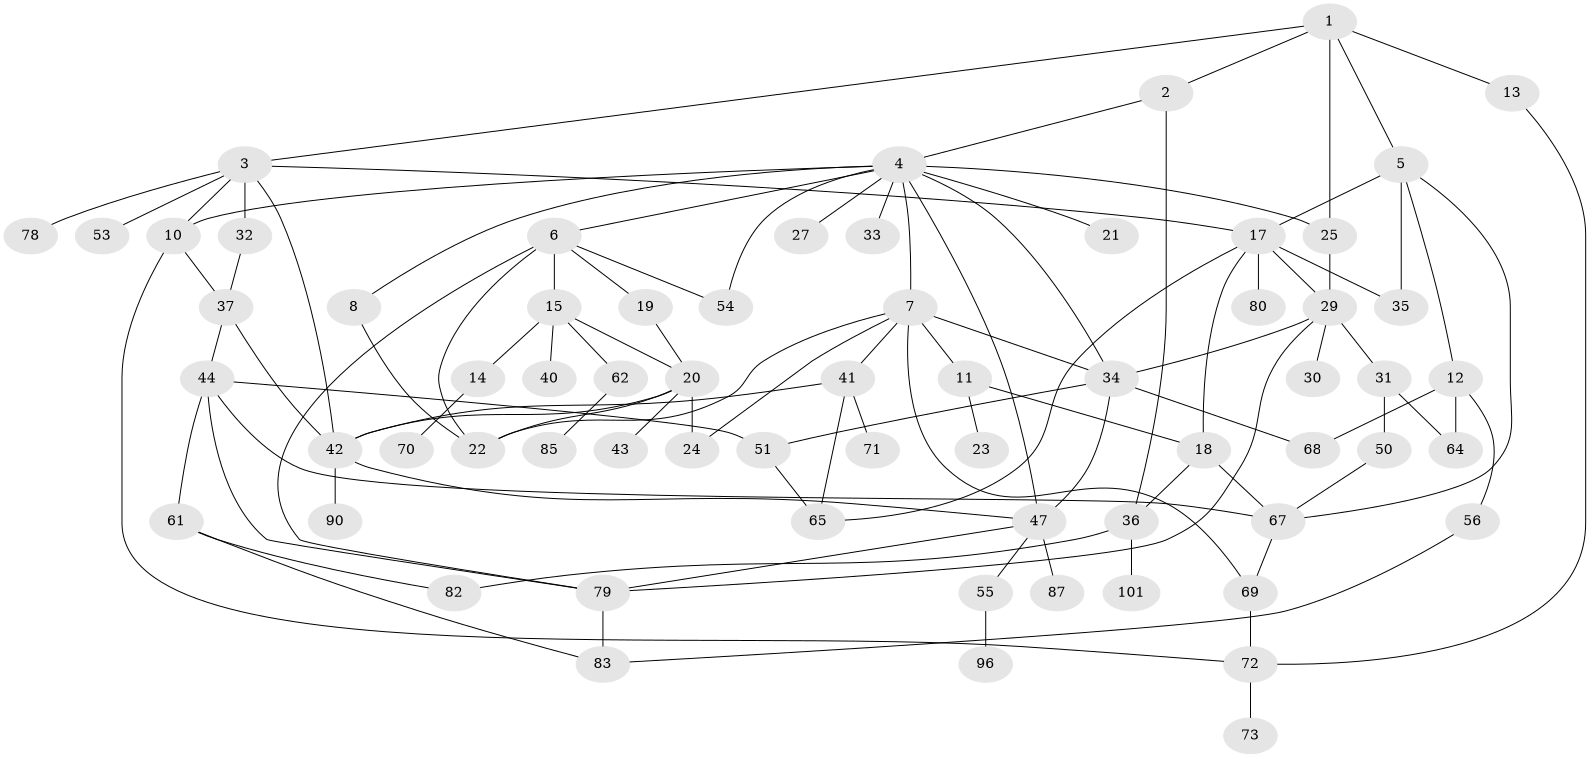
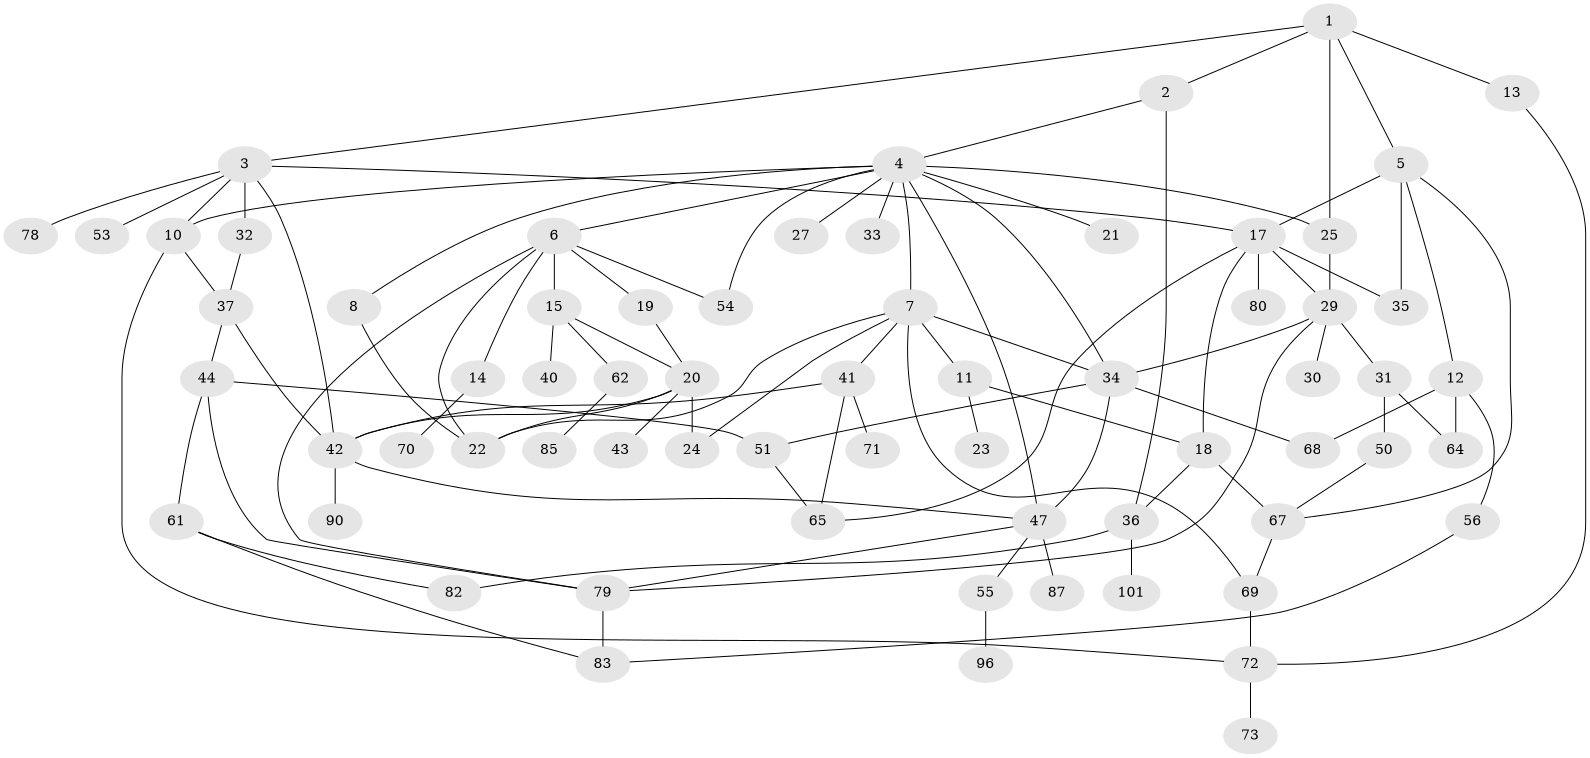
edge "15" -- "14": now "6" -- "14"
edge "44" -- "67": removed
